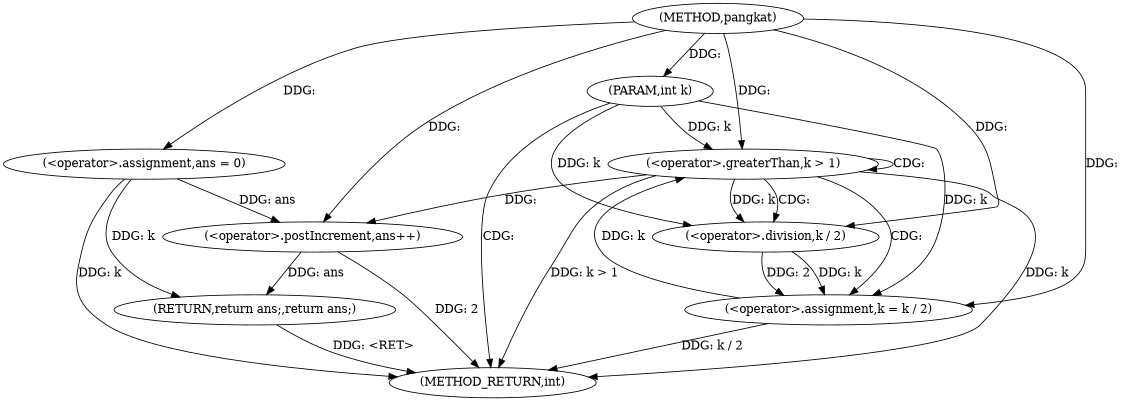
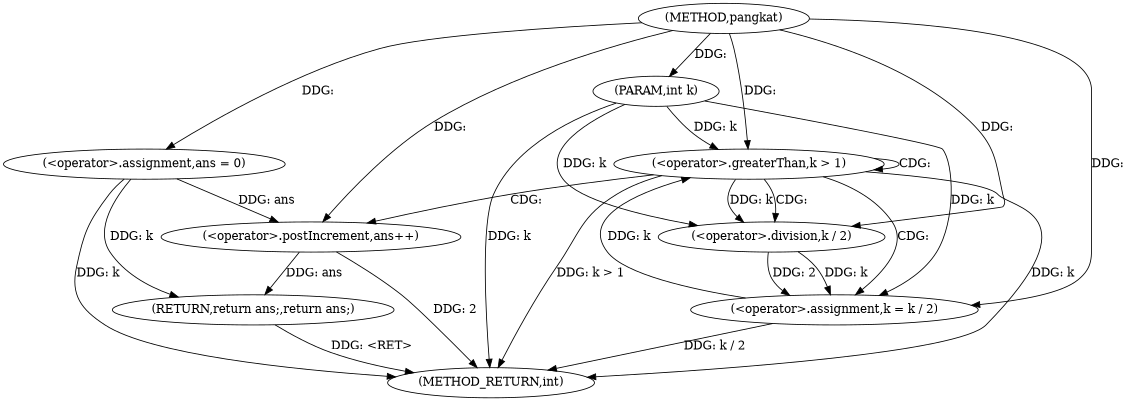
edge "(<operator>.greaterThan,k > 1)" -> "(<operator>.postIncrement,ans++)": label "DDG: " -> "CDG: "
edge "(PARAM,int k)" -> "(METHOD_RETURN,int)": label "CDG: " -> "DDG: k"
